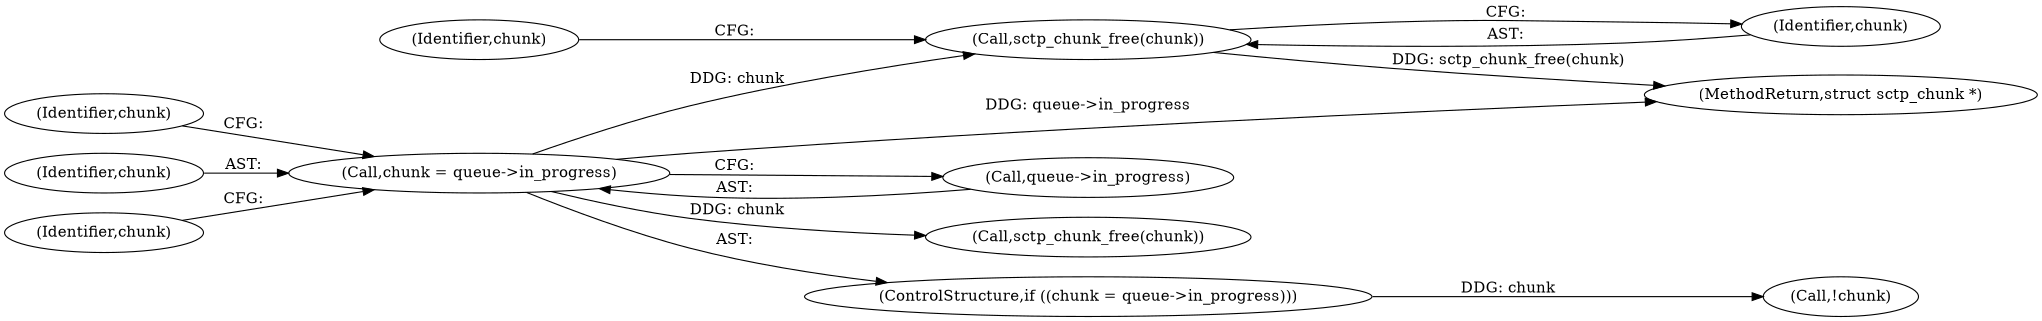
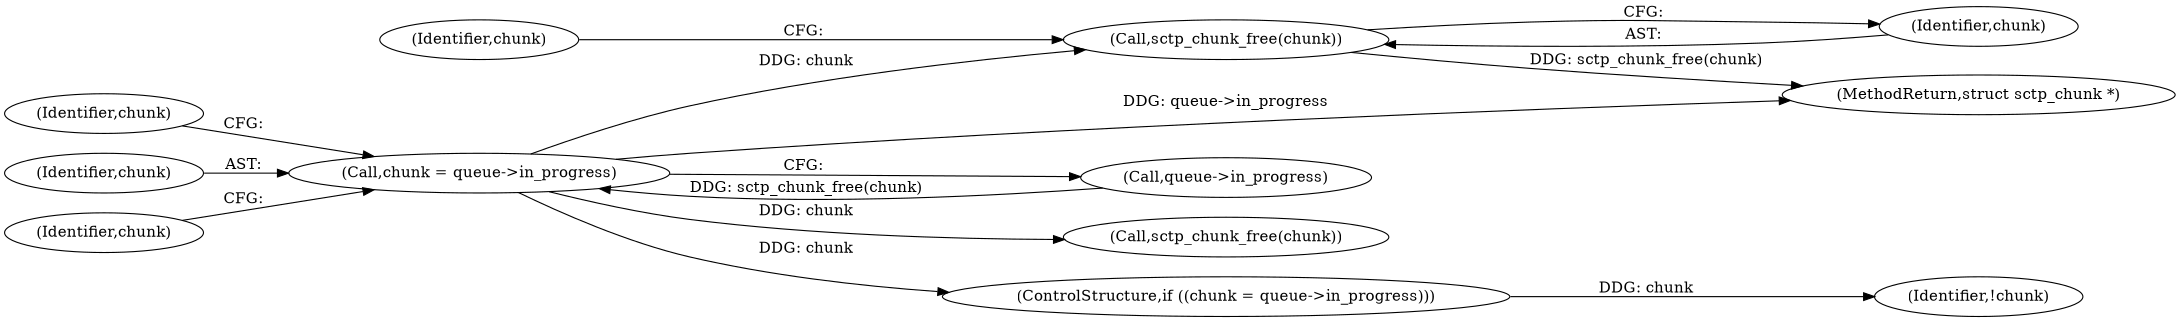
edge "(Call,queue->in_progress)" -> "(Call,chunk = queue->in_progress)": label "AST: " -> "DDG: sctp_chunk_free(chunk)"
edge "(Call,chunk = queue->in_progress)" -> "(ControlStructure,if ((chunk = queue->in_progress)))": label "AST: " -> "DDG: chunk"
node "(Call,!chunk)": label "(Call,!chunk)" -> "(Identifier,!chunk)"
